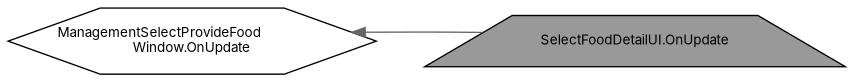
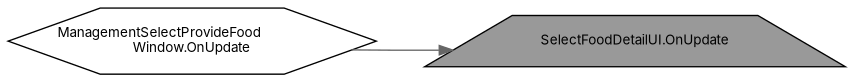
edge "SelectFoodDetailUI.OnUpdate" -> "ManagementSelectProvideFood Window.OnUpdate": reversed
